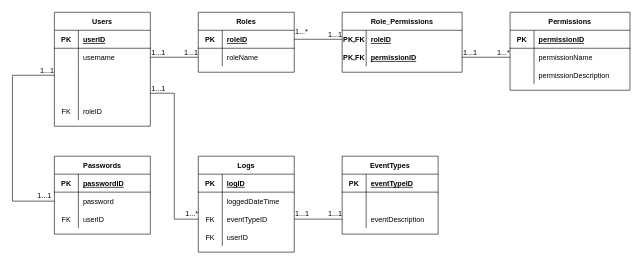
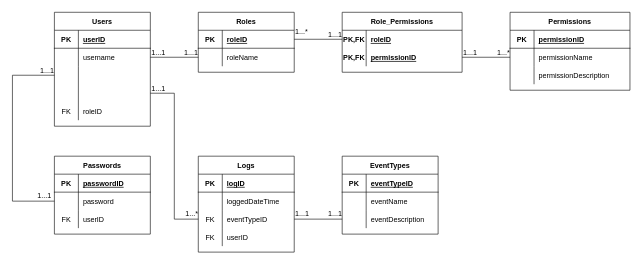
node "eventName": added
